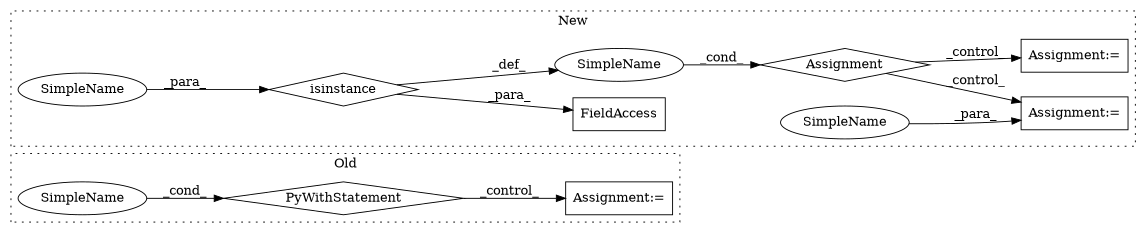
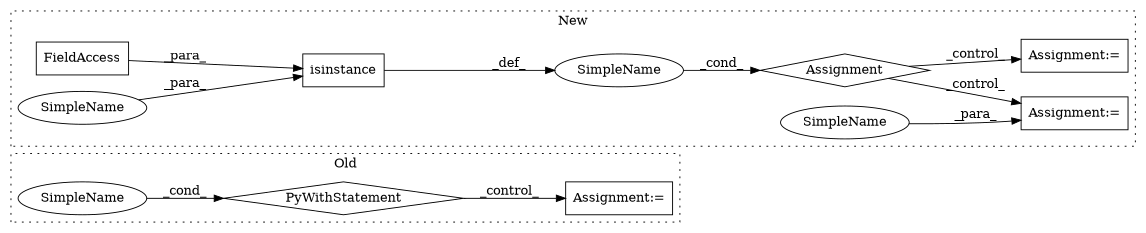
node "isinstance": shape diamond -> box
edge "isinstance" -> "FieldAccess": reversed
